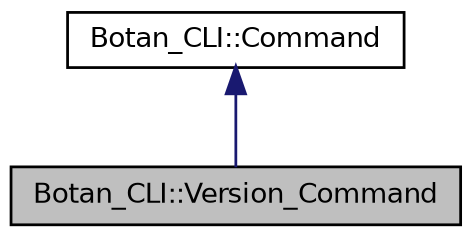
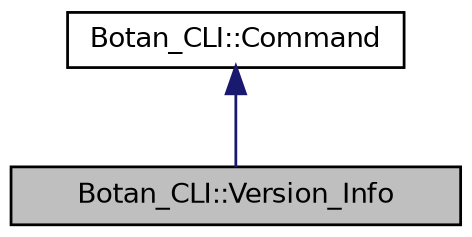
node "Botan_CLI::Version_Command": label "Botan_CLI::Version_Command" -> "Botan_CLI::Version_Info"
